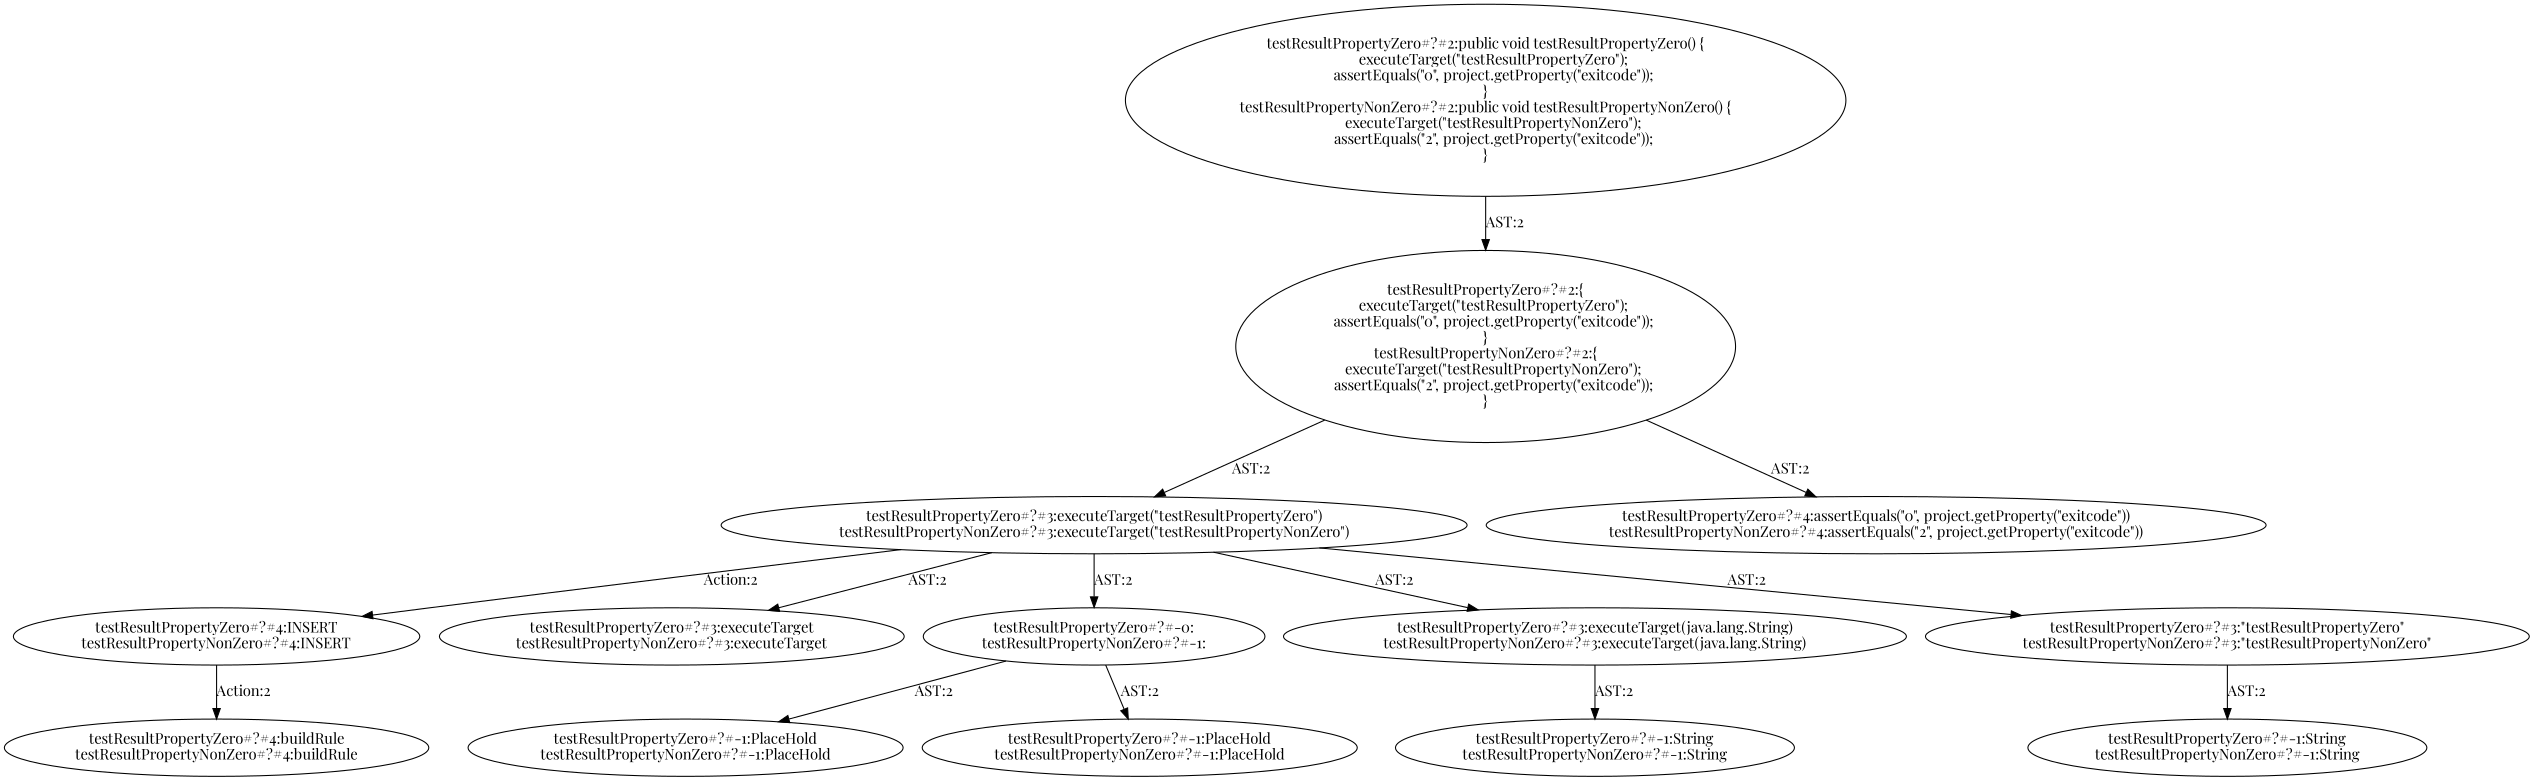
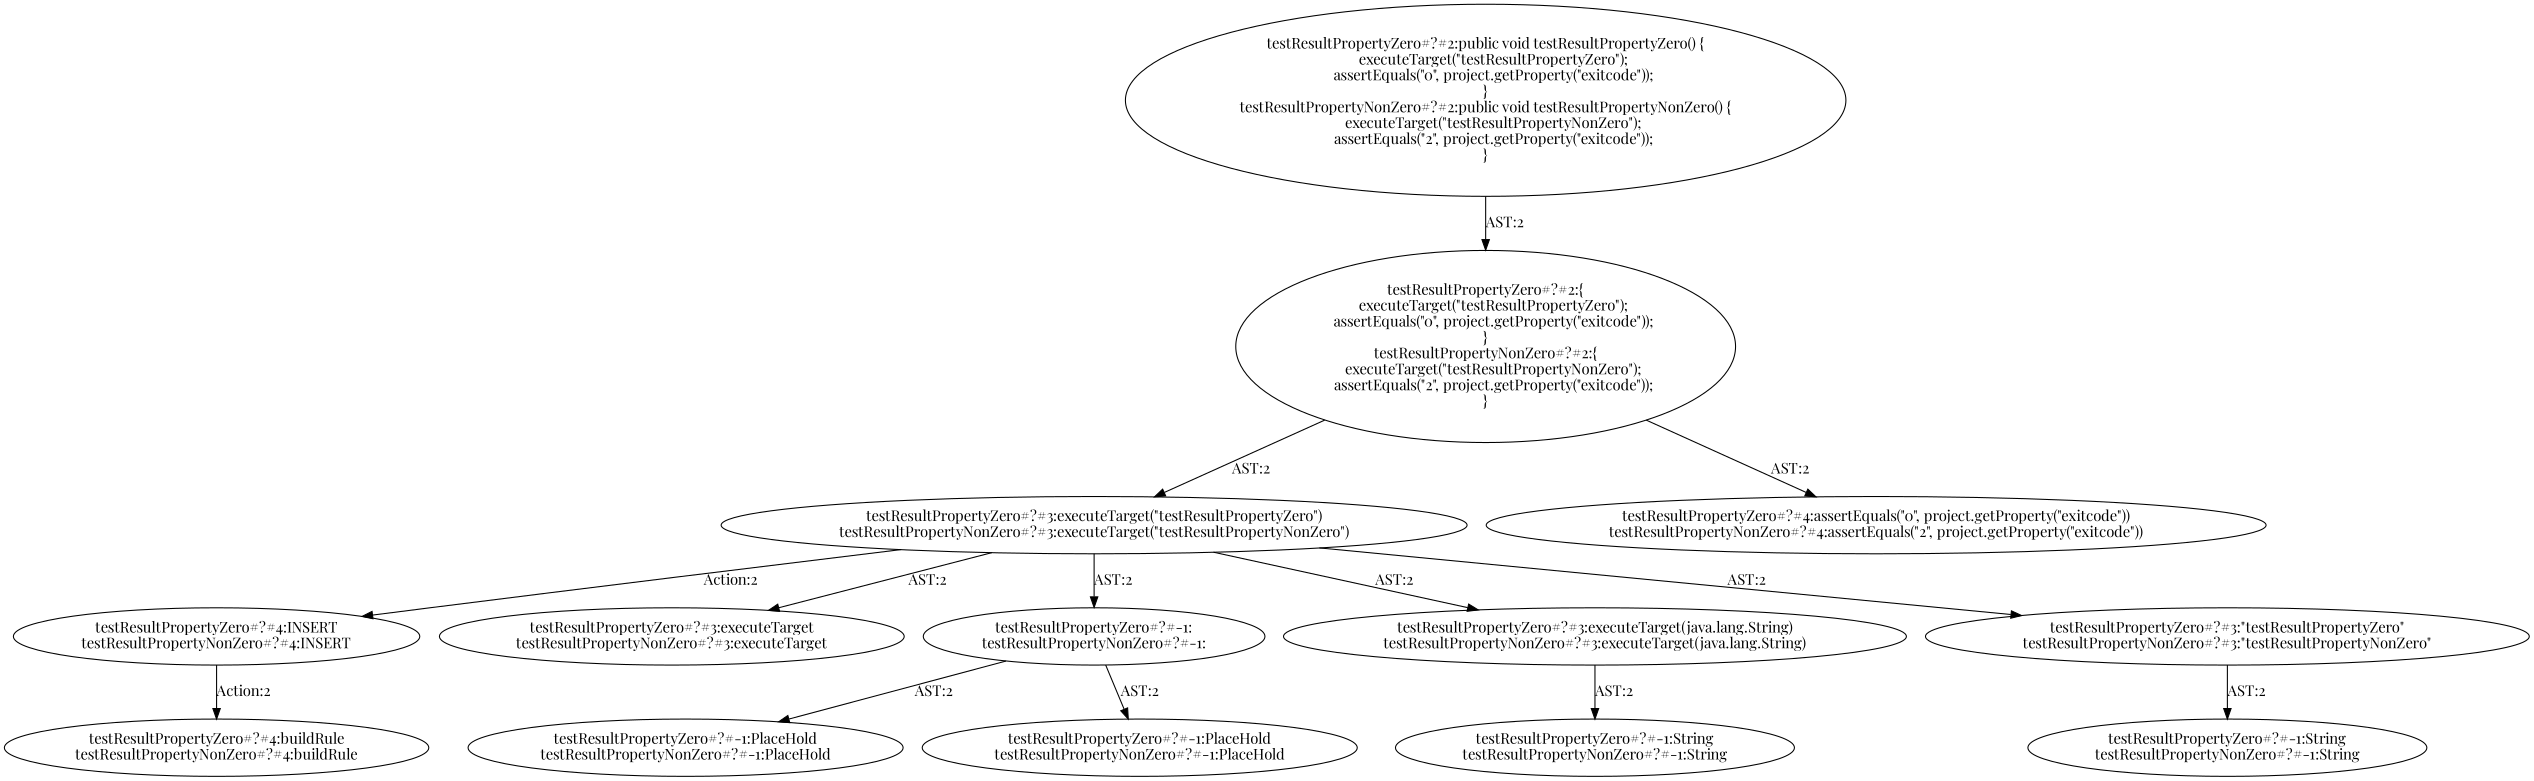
node "testResultPropertyZero#?#-0: testResultPropertyNonZero#?#-1:": label "testResultPropertyZero#?#-0: testResultPropertyNonZero#?#-1:" -> "testResultPropertyZero#?#-1: testResultPropertyNonZero#?#-1:"
